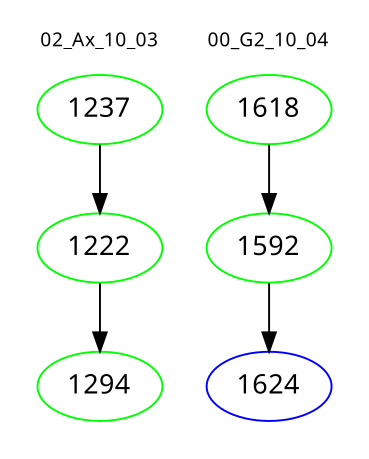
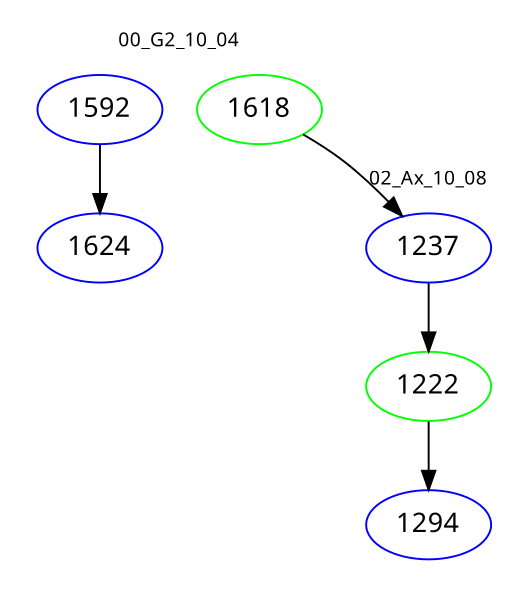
cluster "02_Ax_10_03": label "02_Ax_10_03" -> "02_Ax_10_08"
node "1237": color green -> blue
edge "1618" -> "1592": now "1618" -> "1237"
node "1592": color green -> blue
node "1294": color green -> blue
